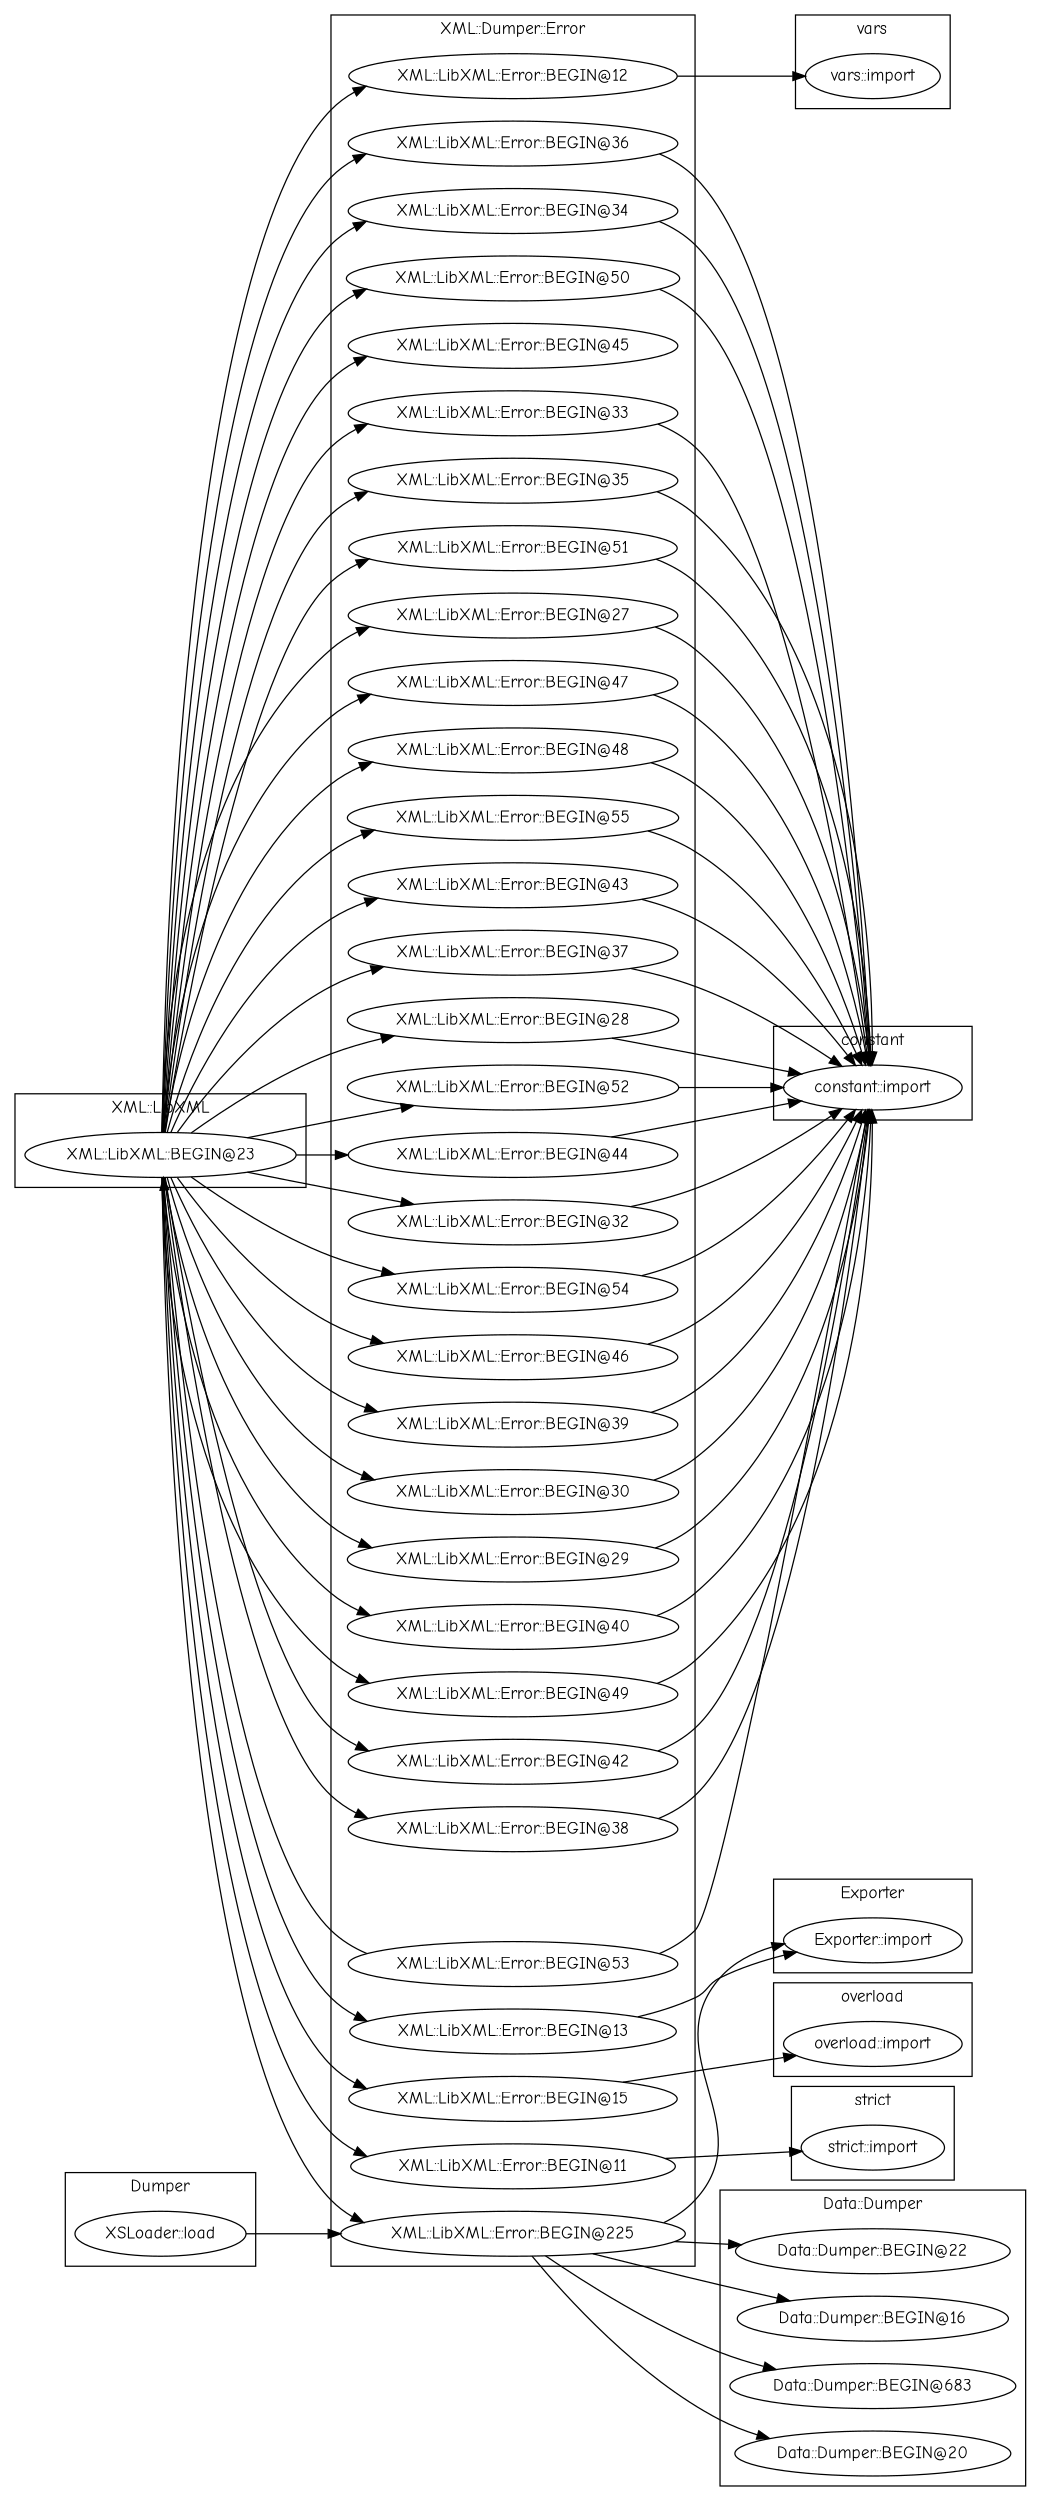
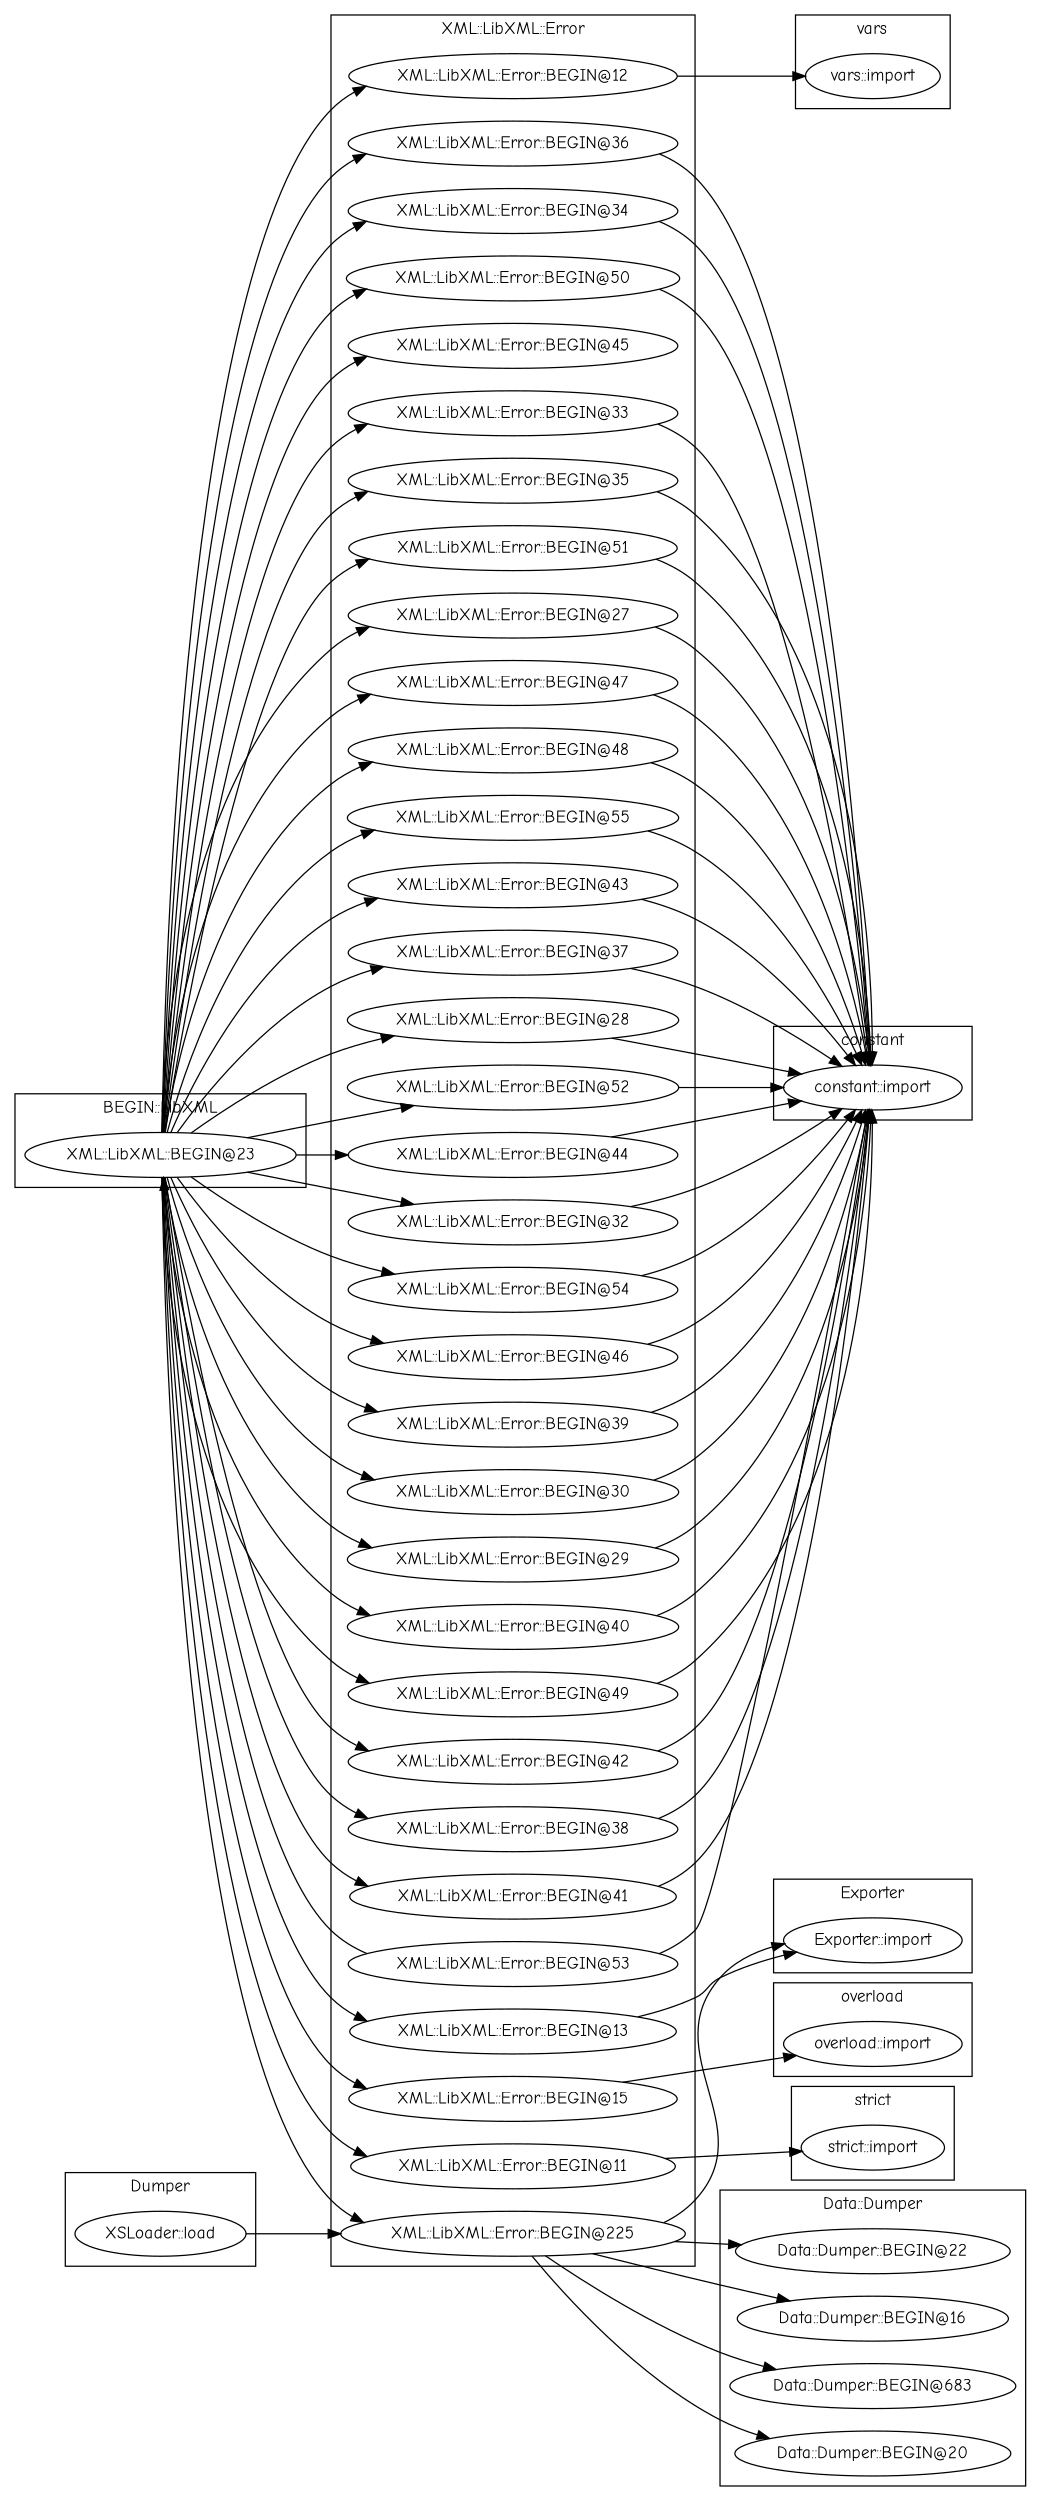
cluster "XML::Dumper::Error": label "XML::Dumper::Error" -> "XML::LibXML::Error"
cluster "XML::LibXML": label "XML::LibXML" -> "BEGIN::LibXML"
node "XML::LibXML::Error::BEGIN@41": added
